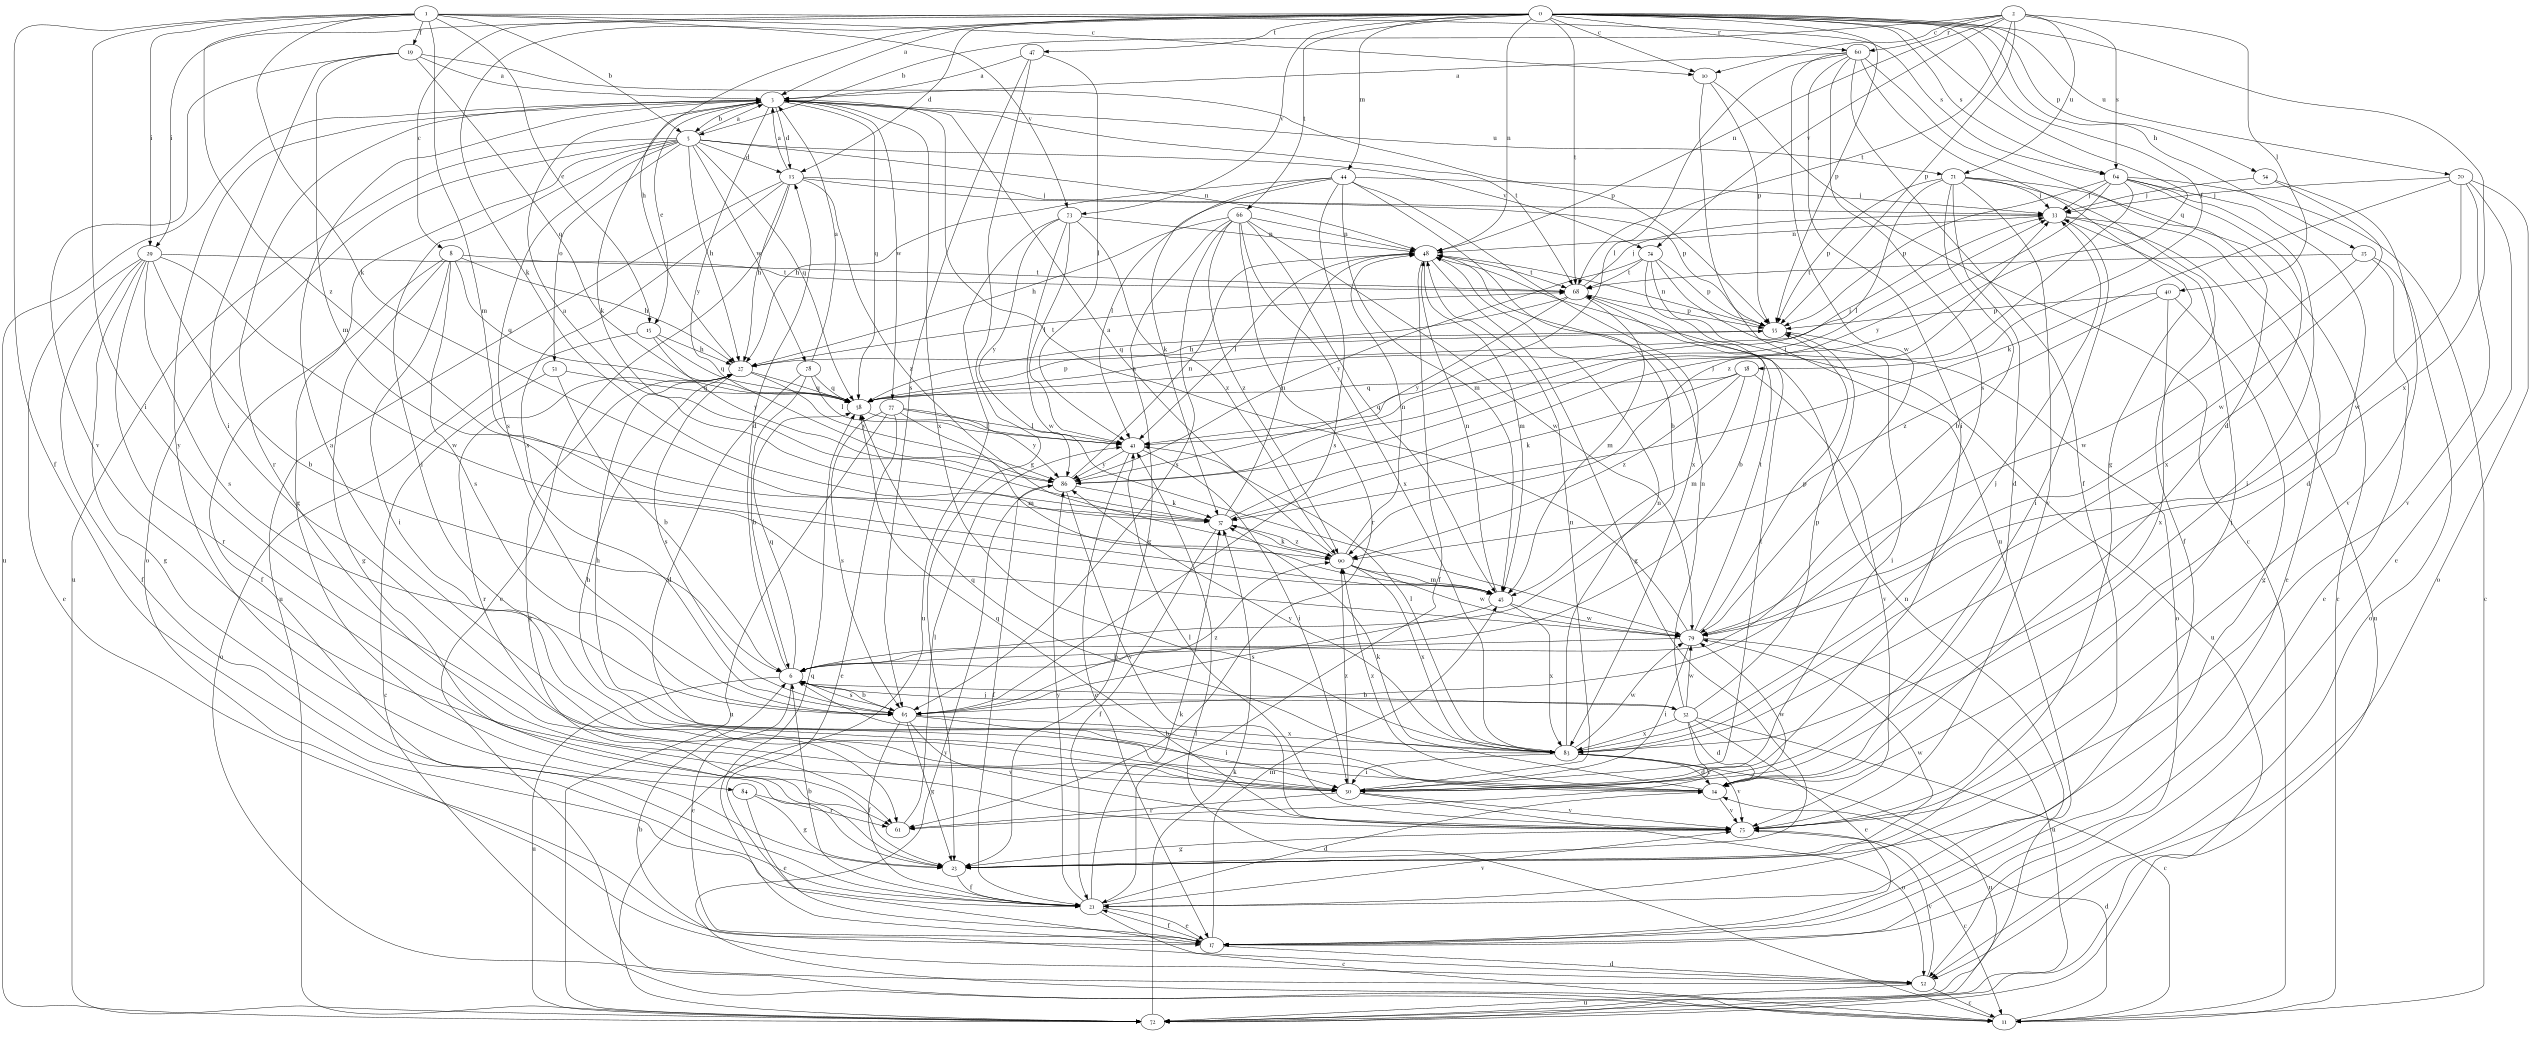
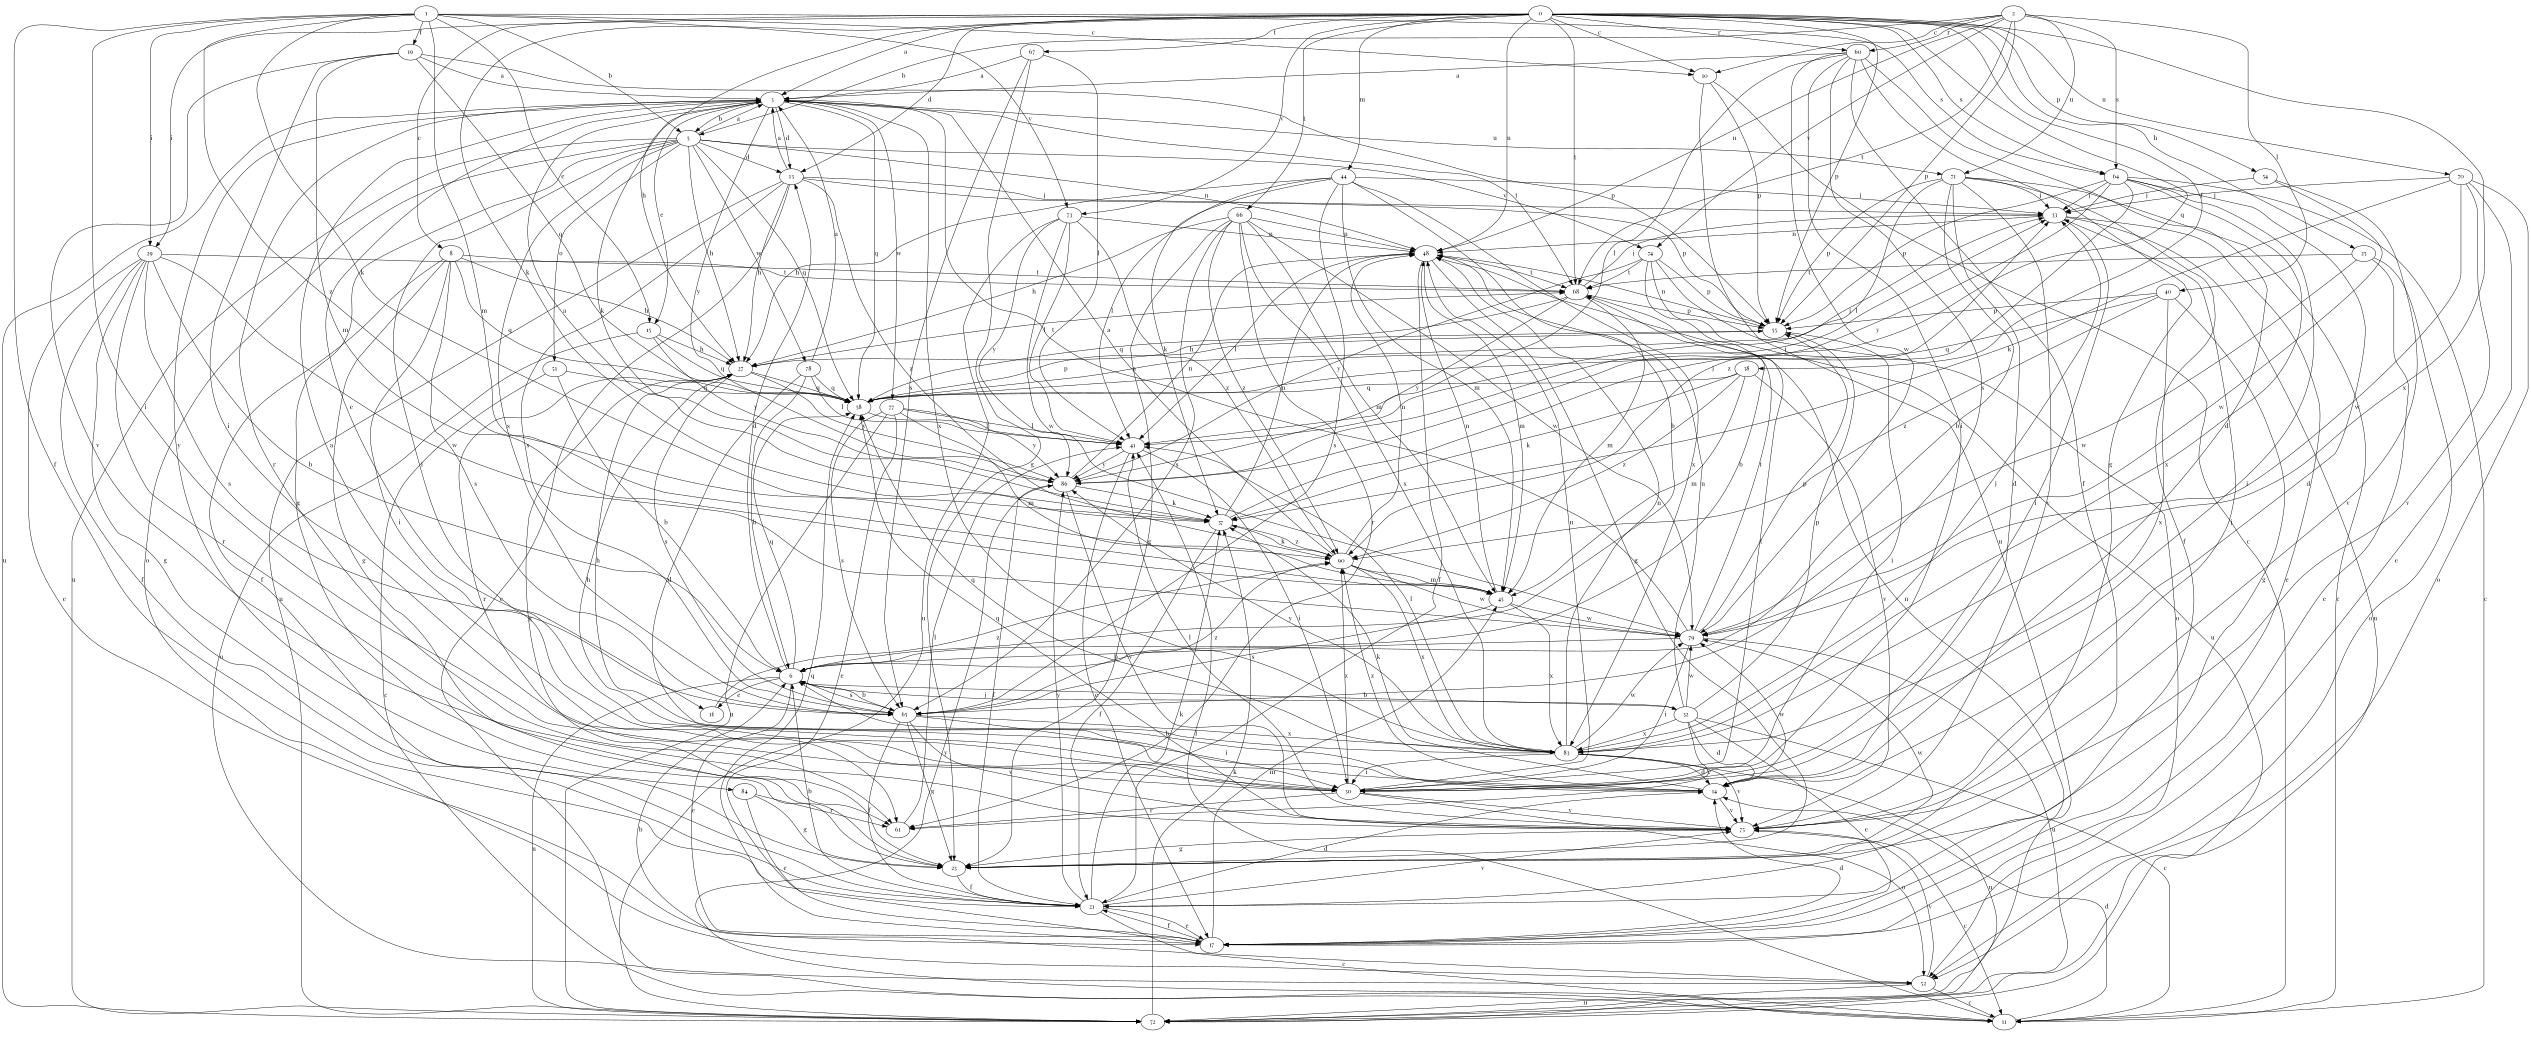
node "47": label "47" -> "67"
edge "40" -> "58": added, label "q"
edge "66" -> "45": label "q" -> "m"
node "16": added
edge "17" -> "52": now "17" -> "14"
